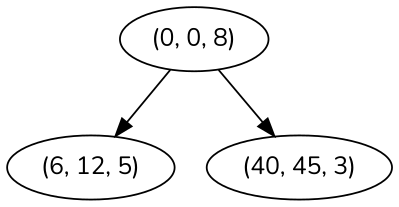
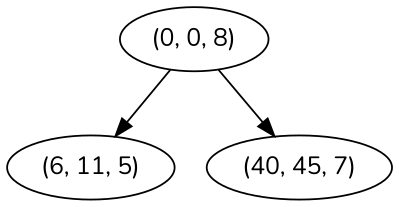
node "(6, 12, 5)": label "(6, 12, 5)" -> "(6, 11, 5)"
node "(40, 45, 3)": label "(40, 45, 3)" -> "(40, 45, 7)"
